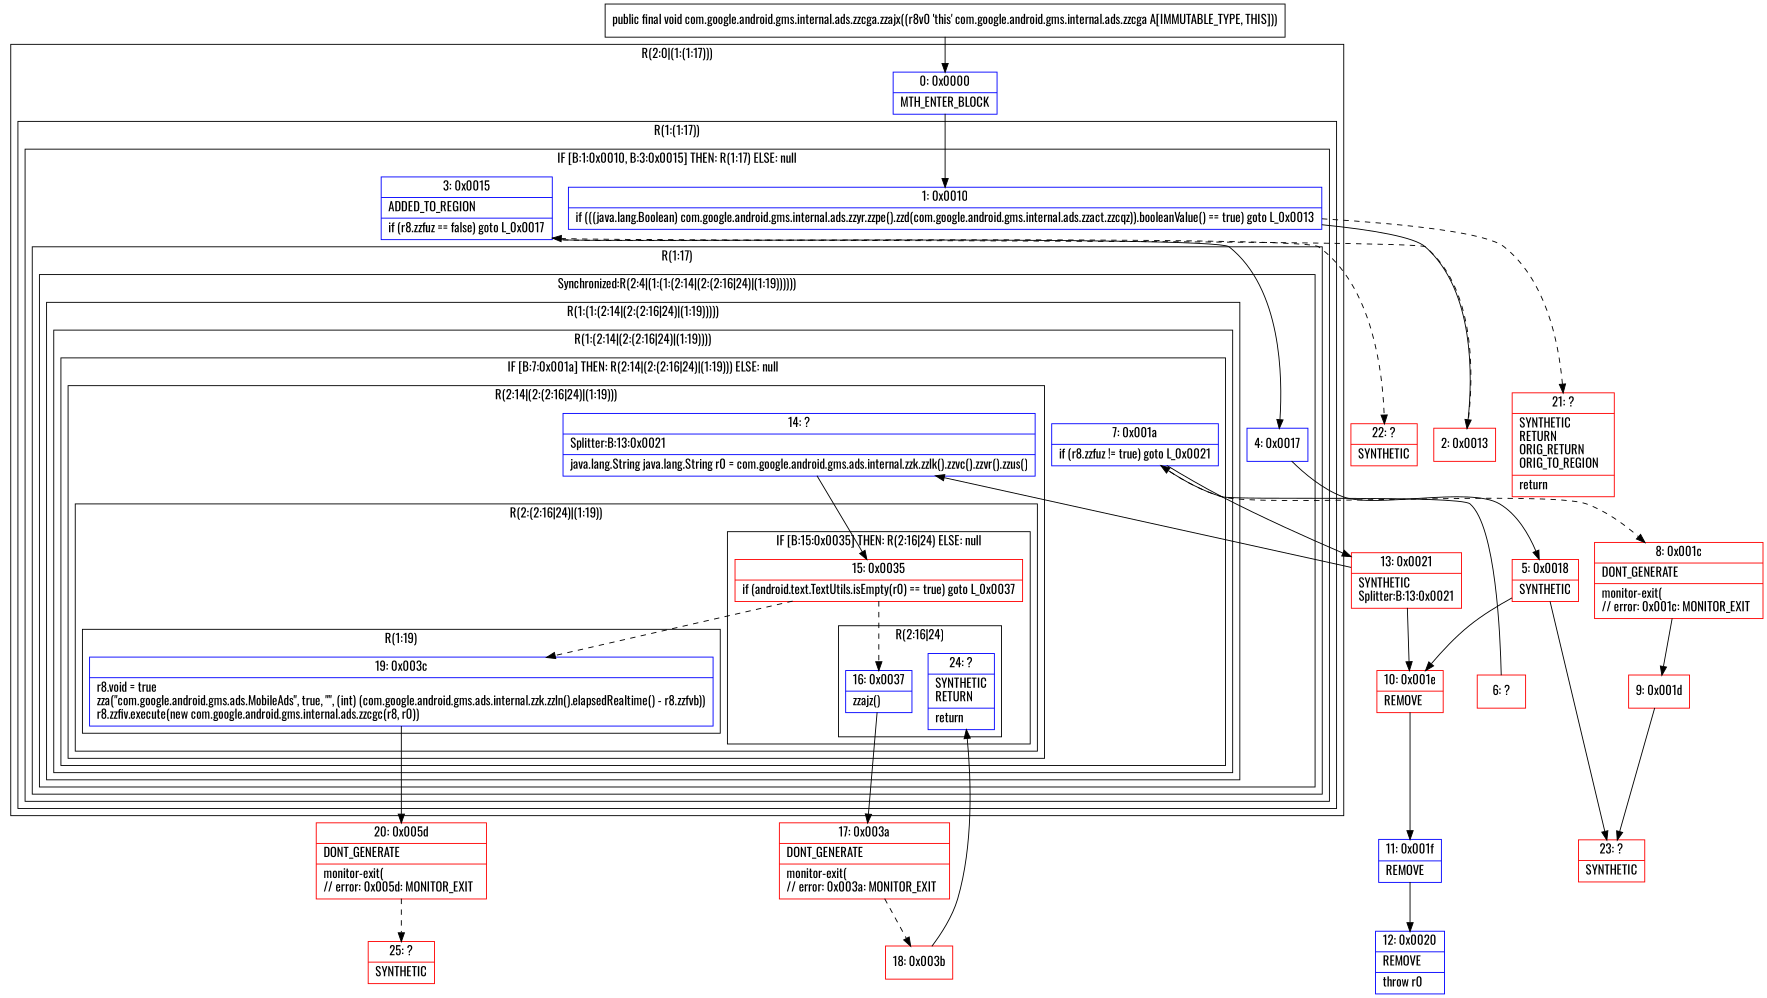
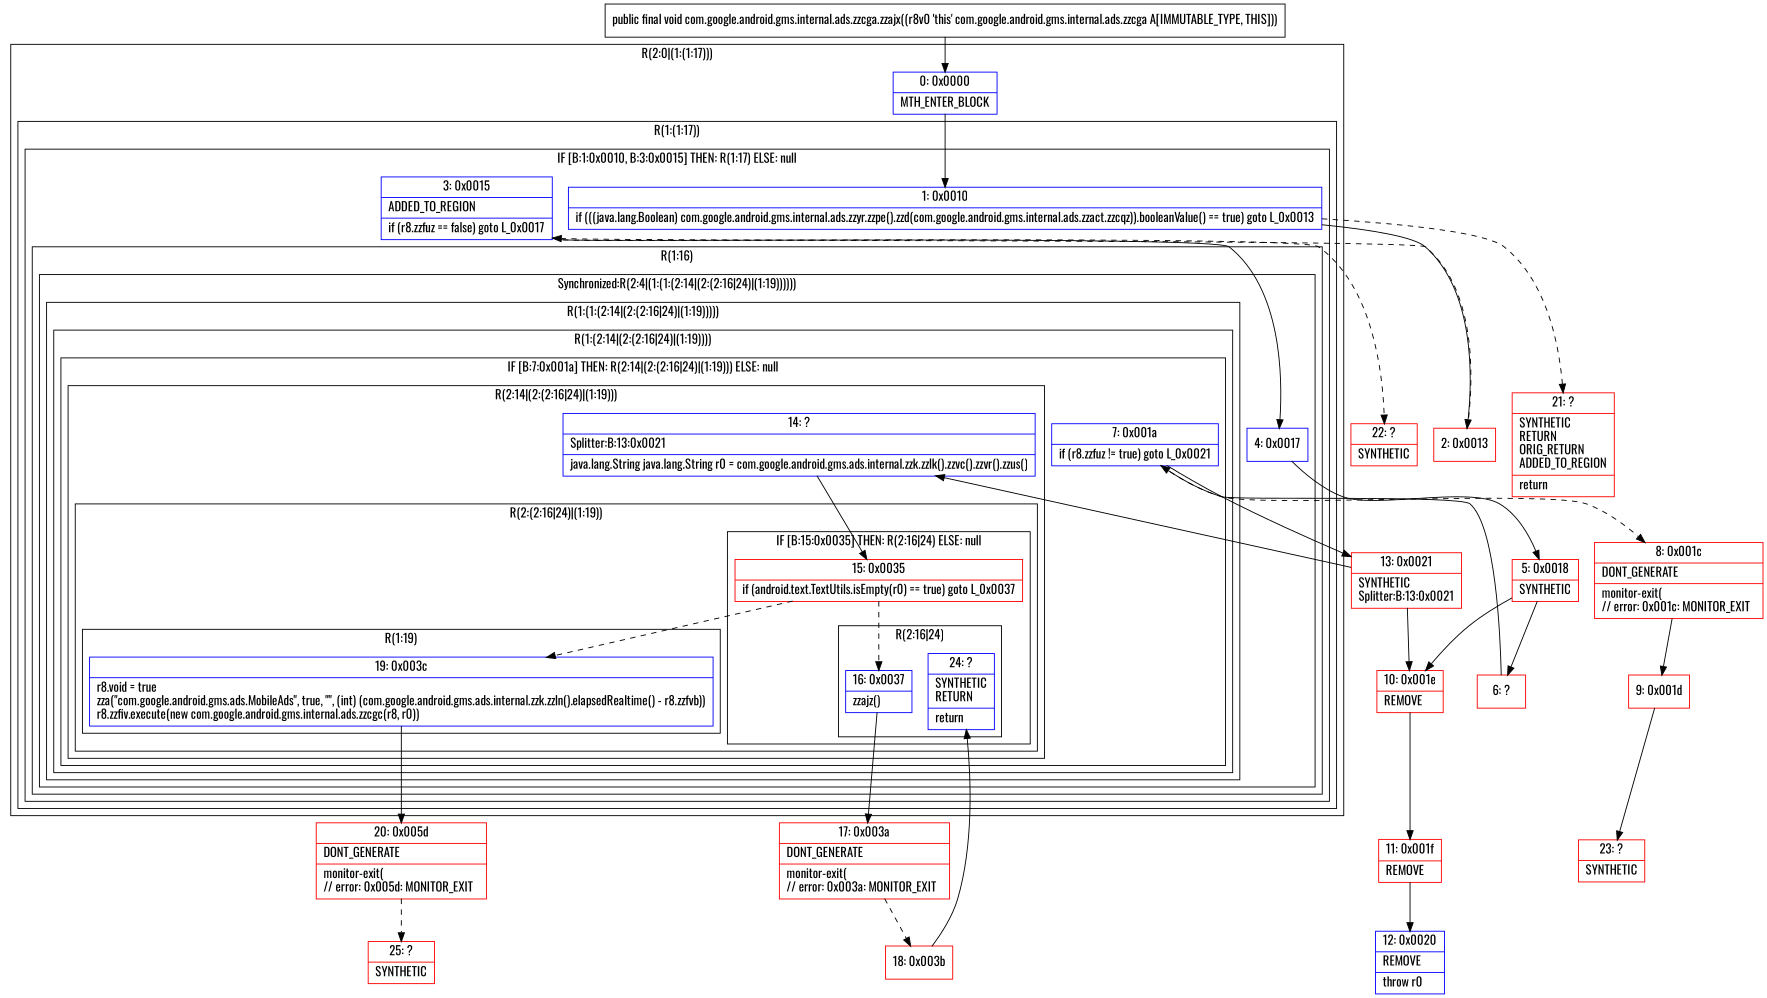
cluster "R(1:17)": label "R(1:17)" -> "R(1:16)"
node "21: ?": text "ORIG_TO_REGION" -> "ADDED_TO_REGION"
edge "5: 0x0018" -> "23: ?": now "5: 0x0018" -> "6: ?"
node "11: 0x001f": color blue -> red
